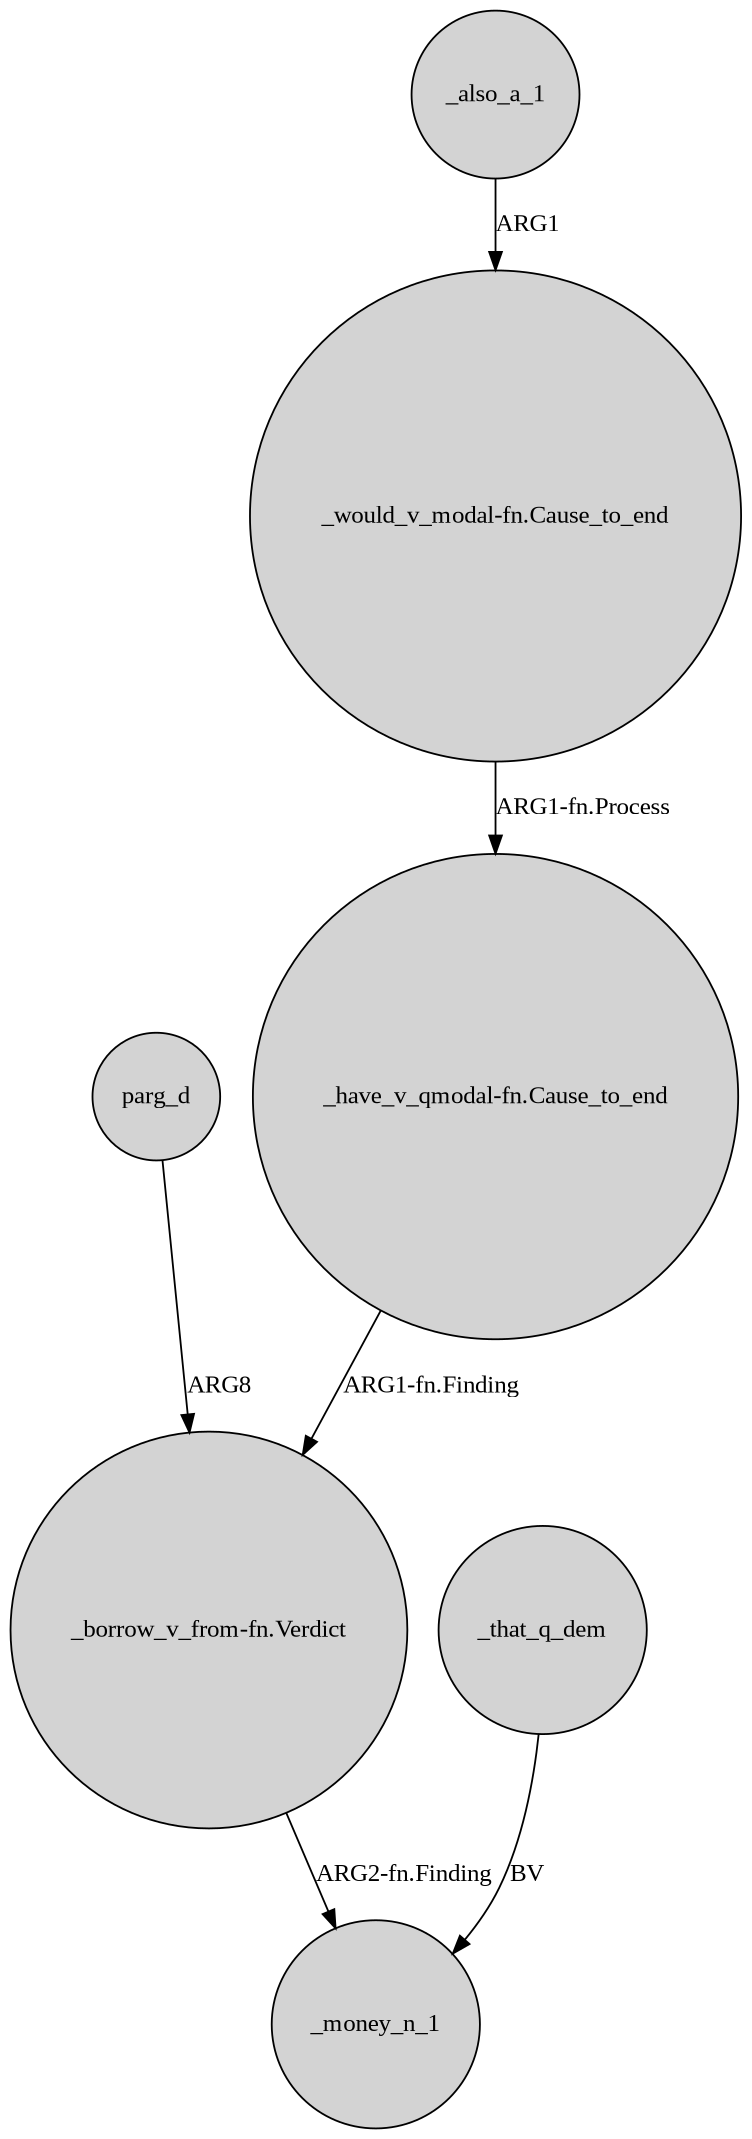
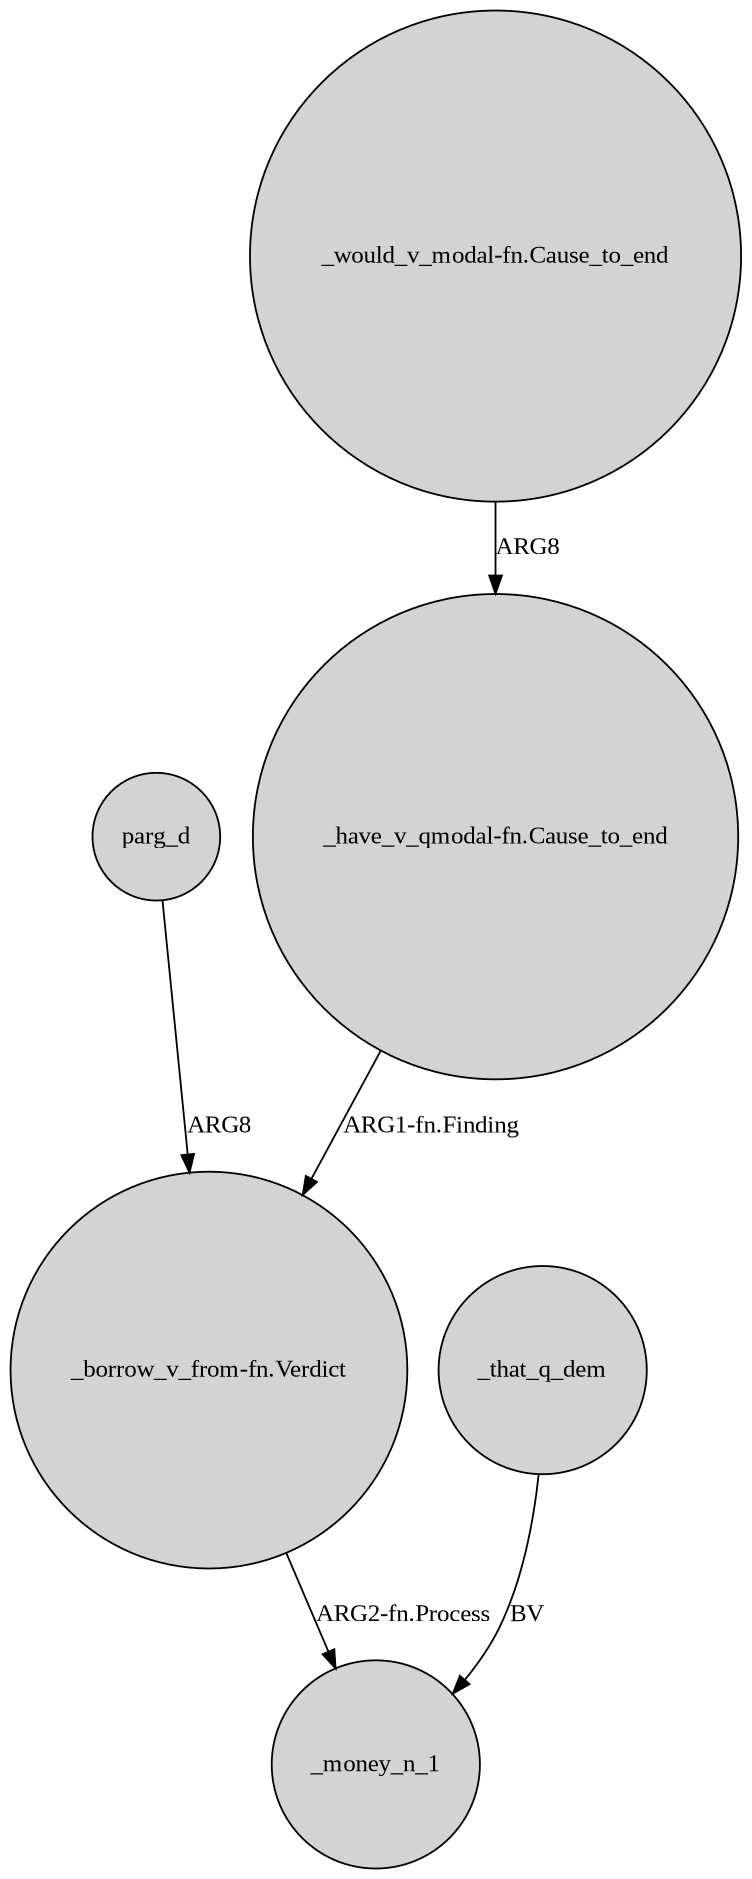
node "_also_a_1": removed
edge "_would_v_modal-fn.Cause_to_end" -> "_have_v_qmodal-fn.Cause_to_end": label "ARG1-fn.Process" -> "ARG8"
edge "_borrow_v_from-fn.Verdict" -> "_money_n_1": label "ARG2-fn.Finding" -> "ARG2-fn.Process"
